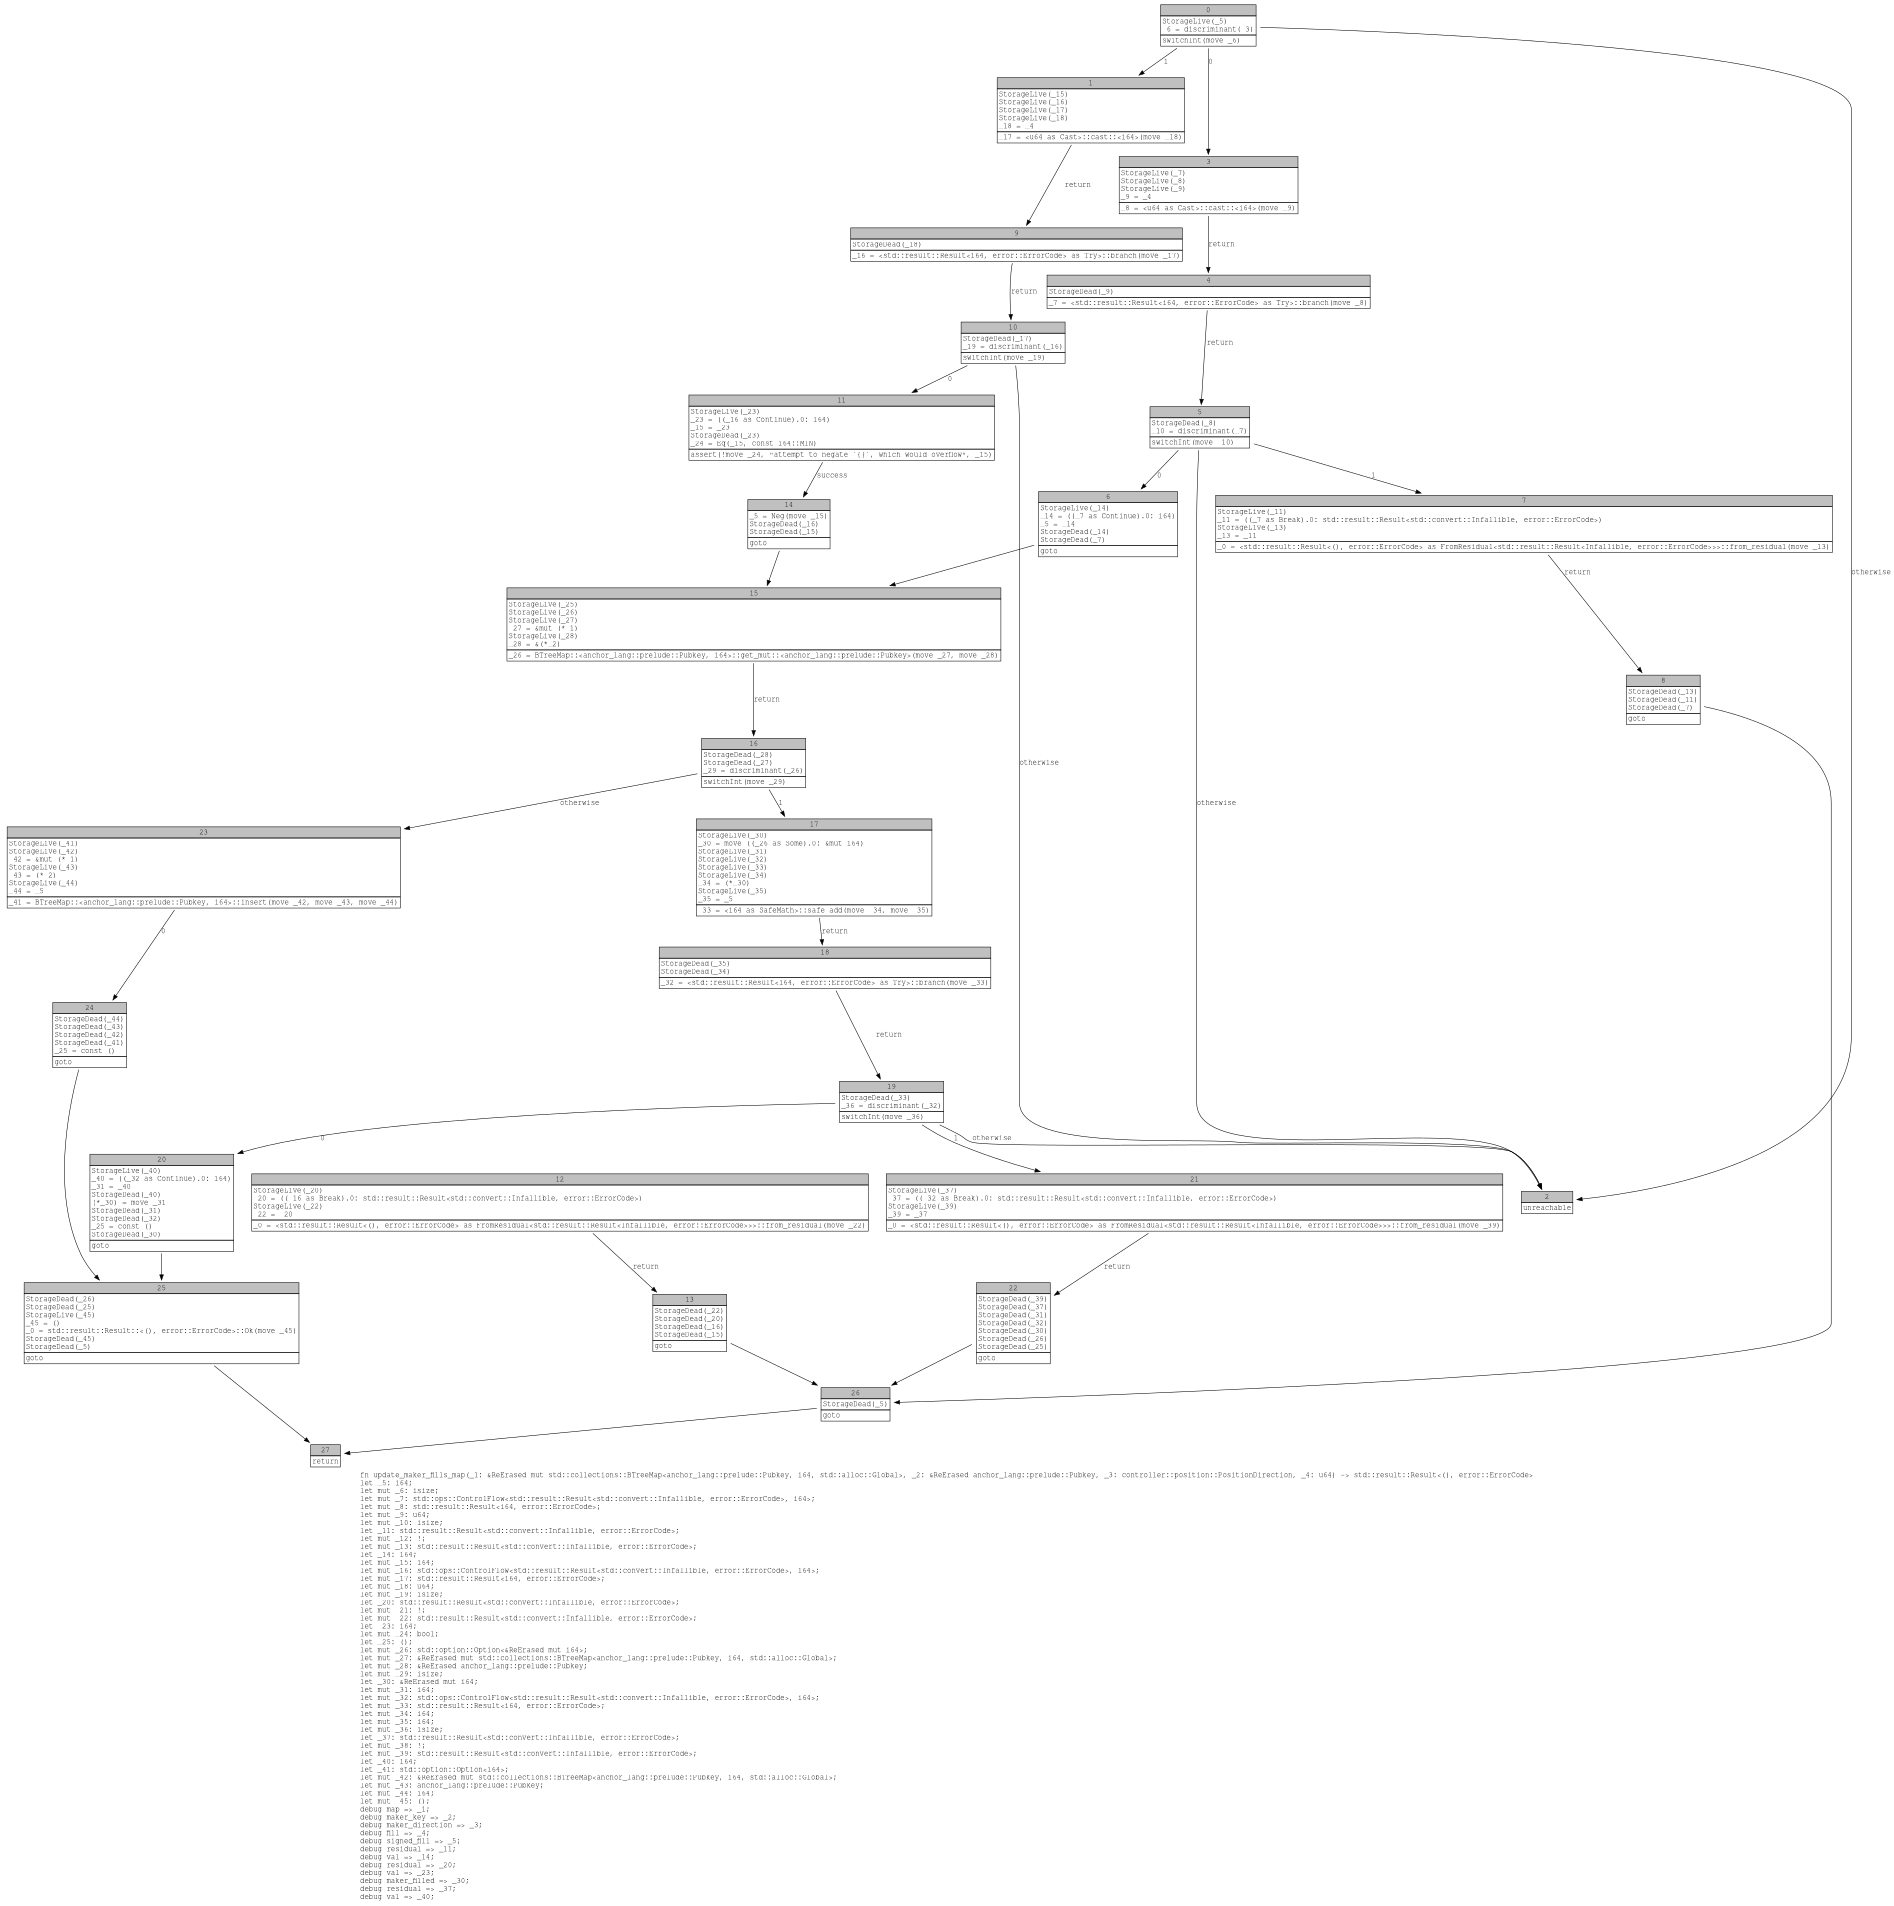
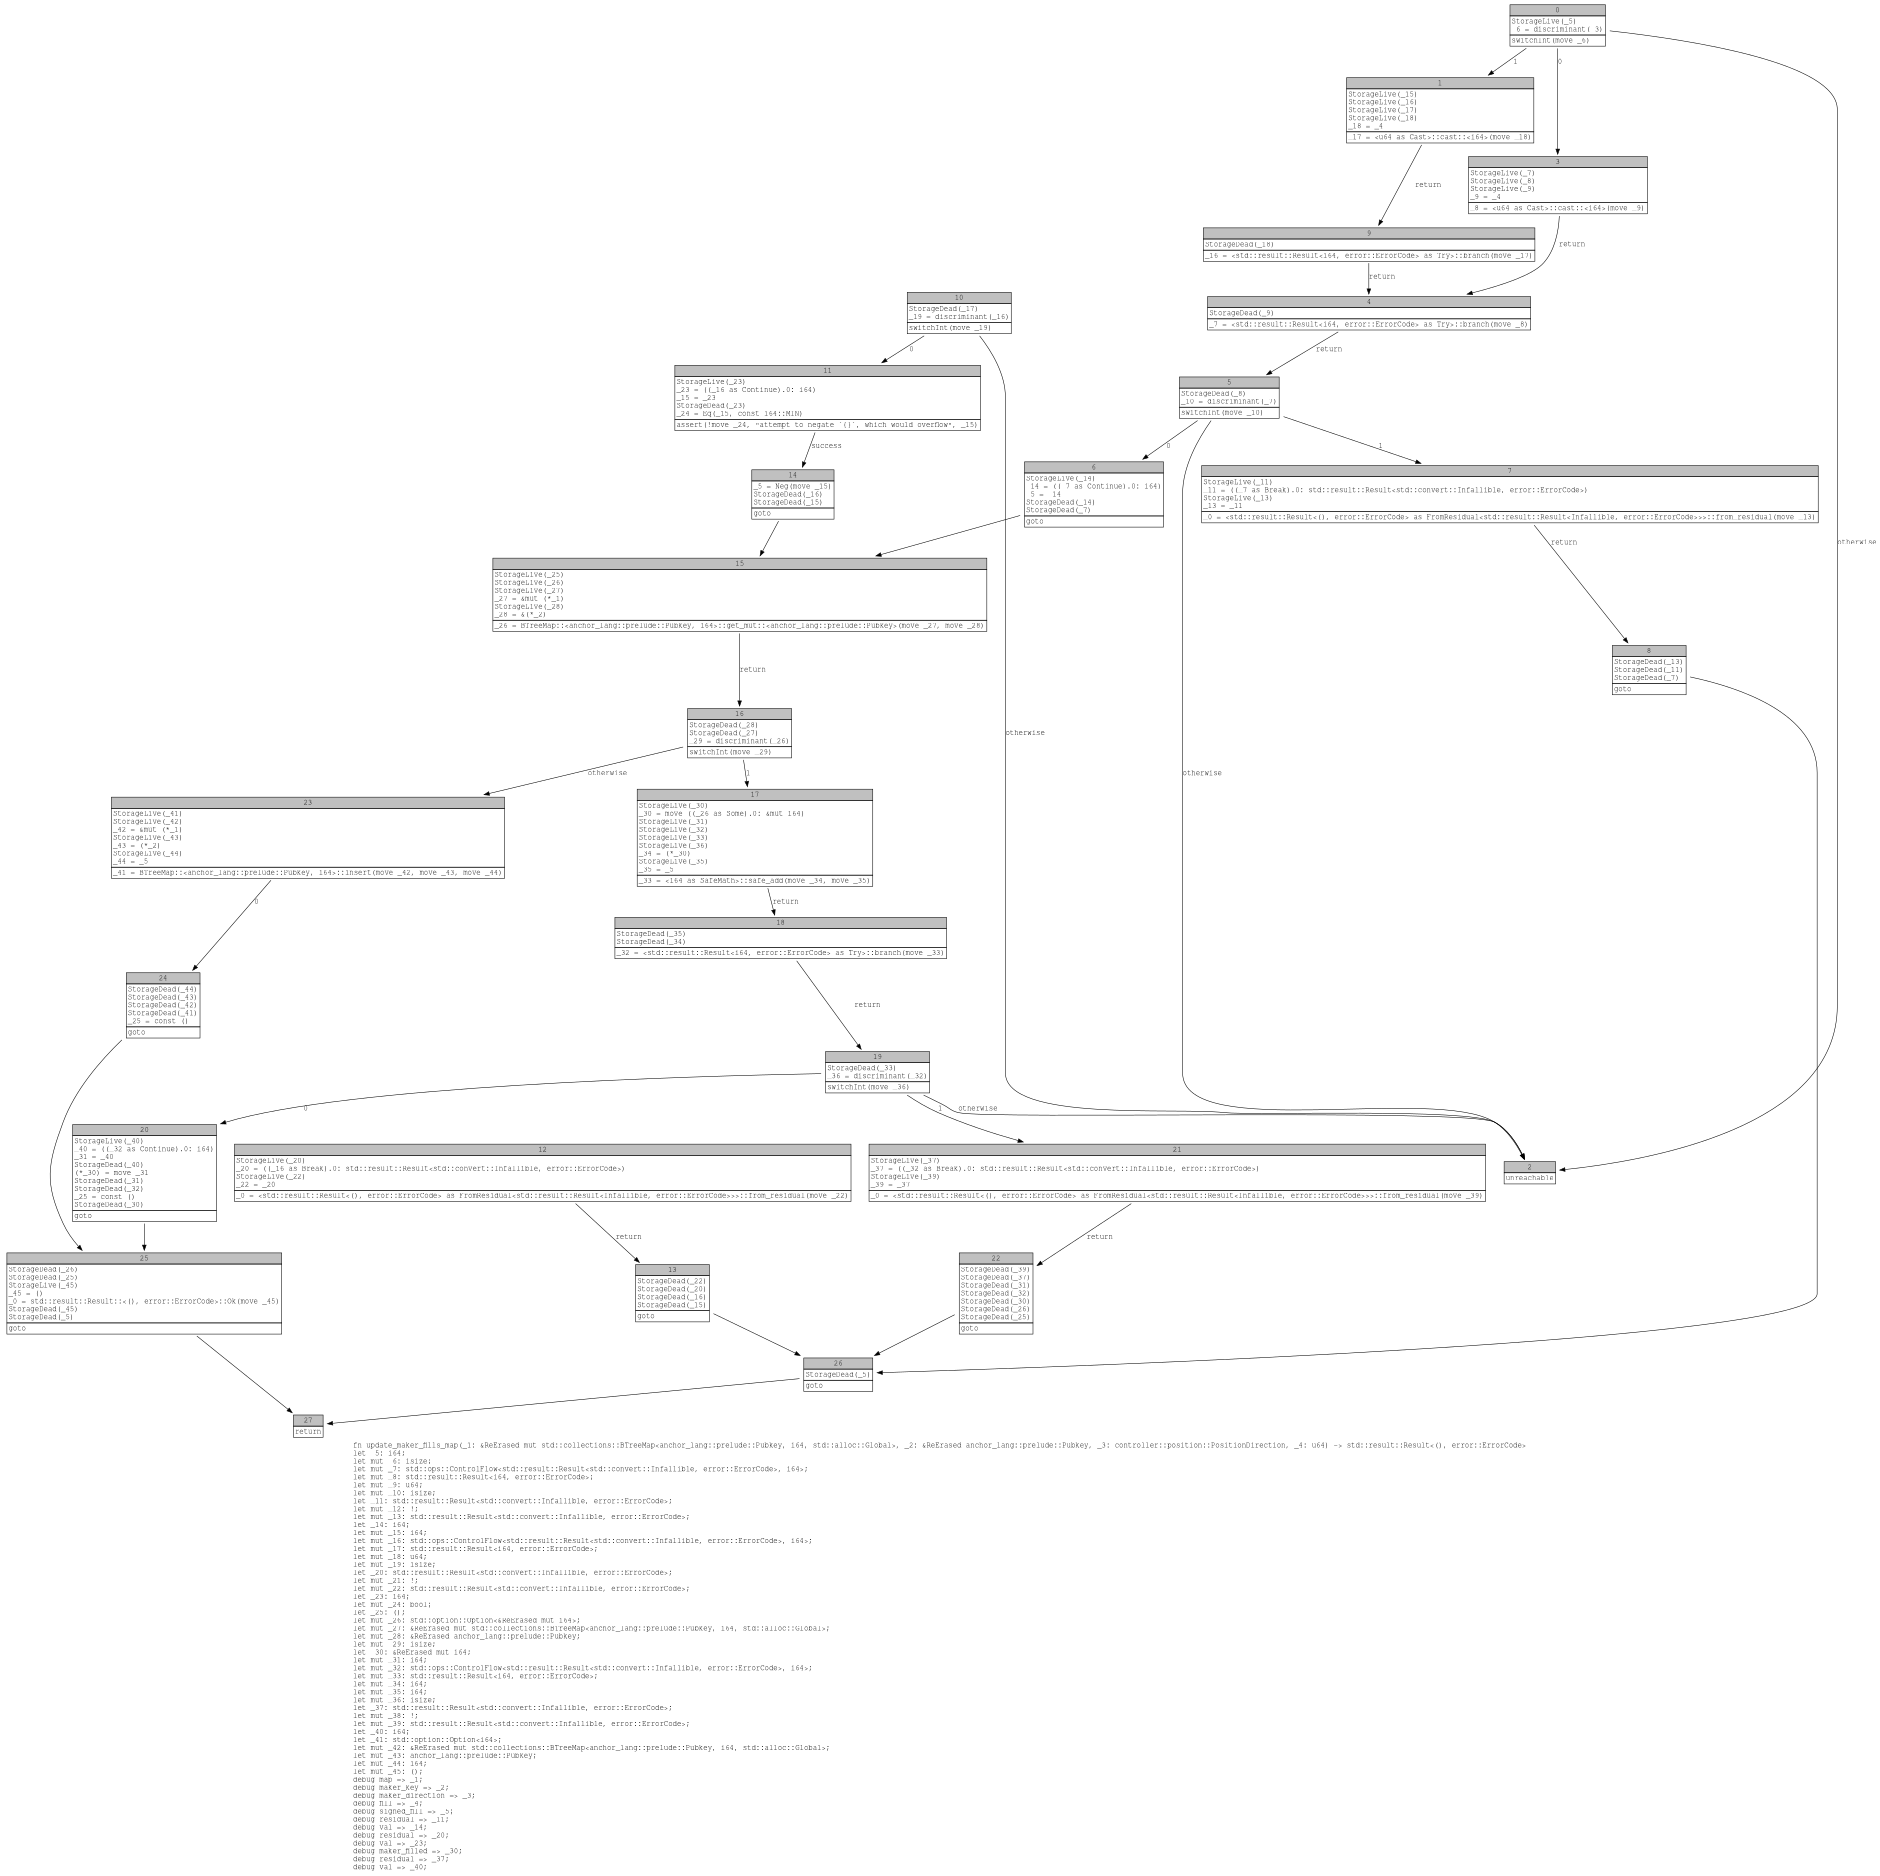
edge "9" -> "10": now "9" -> "4"
node "17": text "StorageLive(_34)" -> "StorageLive(_36)"
